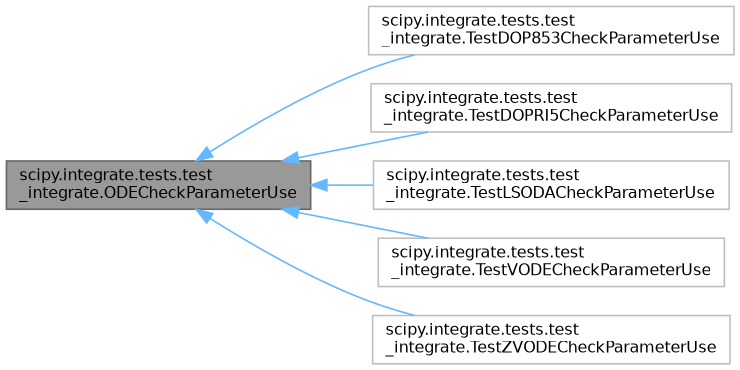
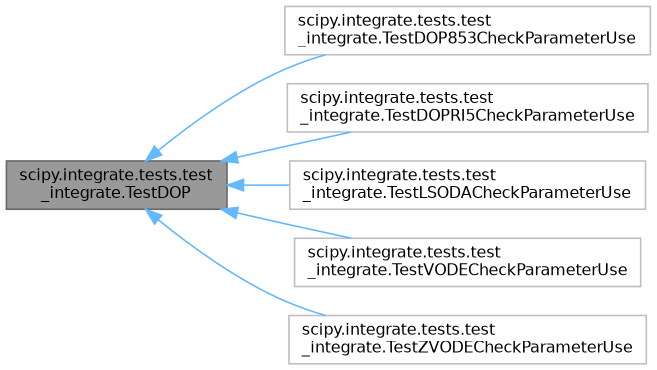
node "scipy.integrate.tests.test _integrate.ODECheckParameterUse": label "scipy.integrate.tests.test _integrate.ODECheckParameterUse" -> "scipy.integrate.tests.test _integrate.TestDOP"
